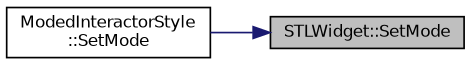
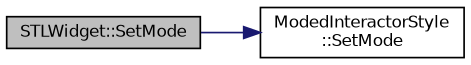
edge "ModedInteractorStyle ::SetMode" -> "STLWidget::SetMode": reversed
